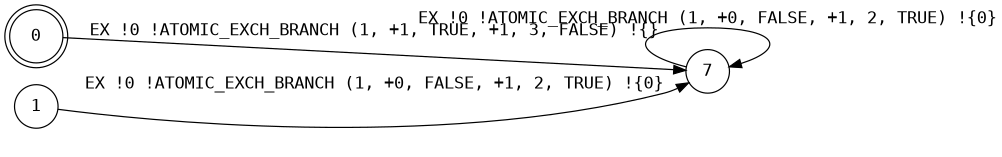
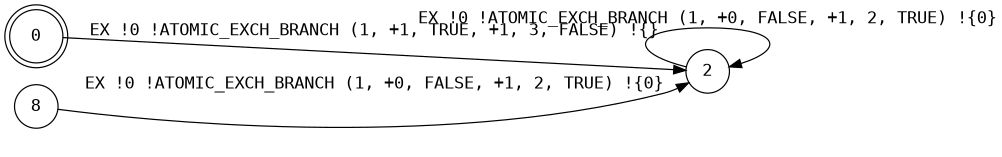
node "7": label "7" -> "2"
node "1": label "1" -> "8"
